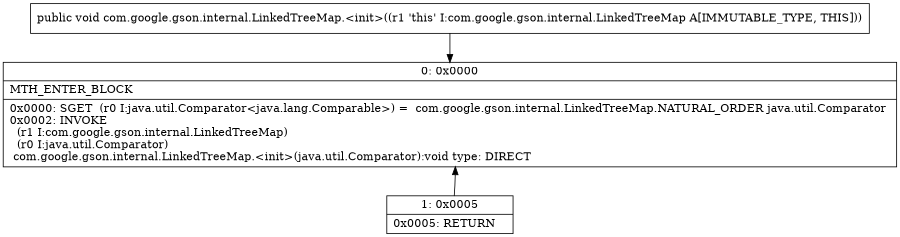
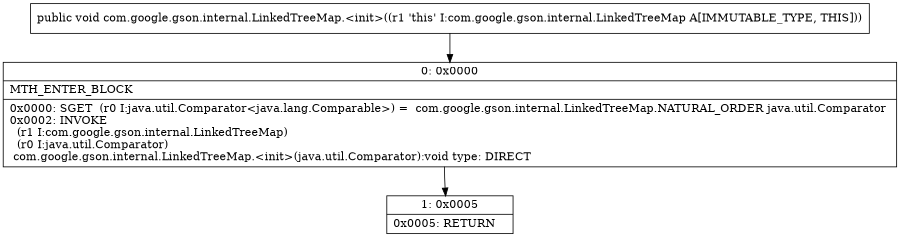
edge "1: 0x0005" -> "0: 0x0000": reversed
